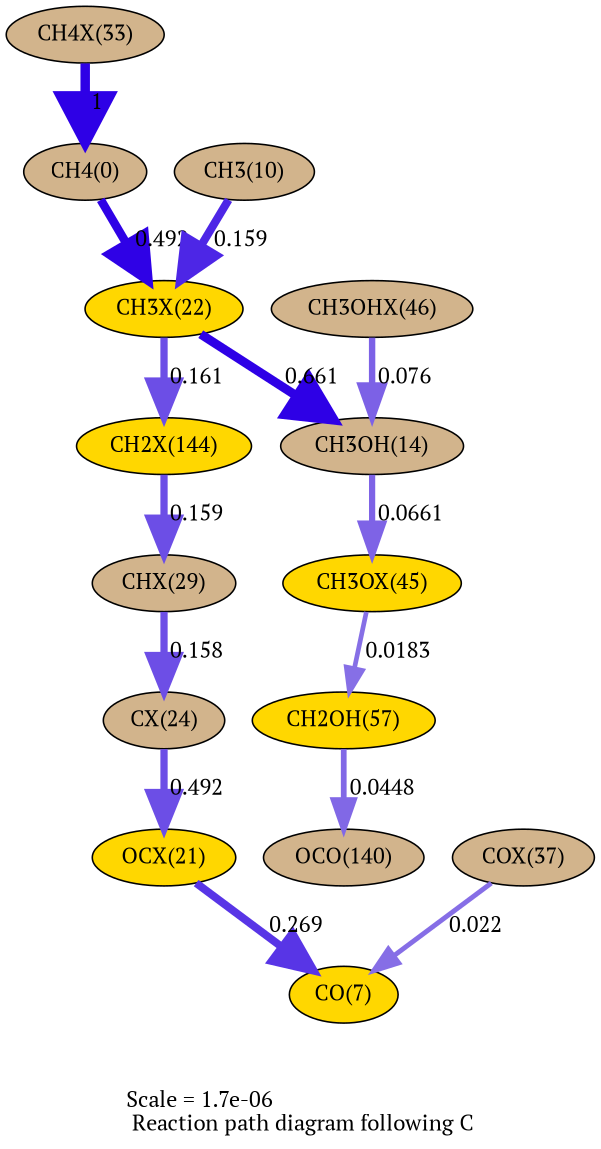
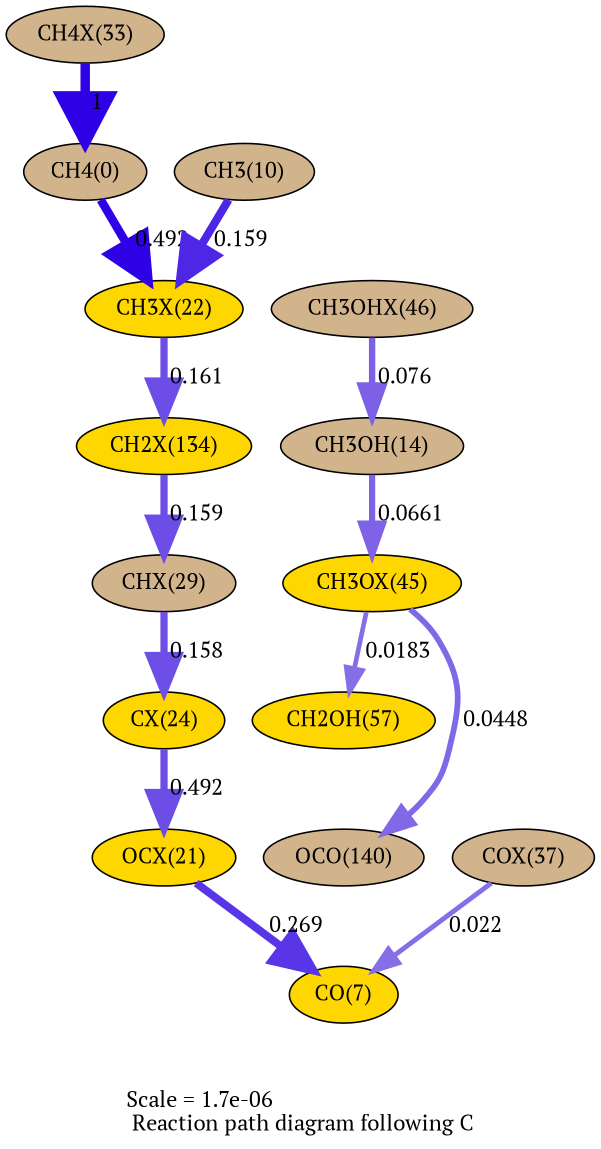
edge "CH3X(22)" -> "CH3OH(14)": removed, label "0.661"
node "CH2X(144)": label "CH2X(144)" -> "CH2X(134)"
node "CX(24)": fillcolor tan -> gold
edge "CH2OH(57)" -> "OCO(140)": now "CH3OX(45)" -> "OCO(140)"
